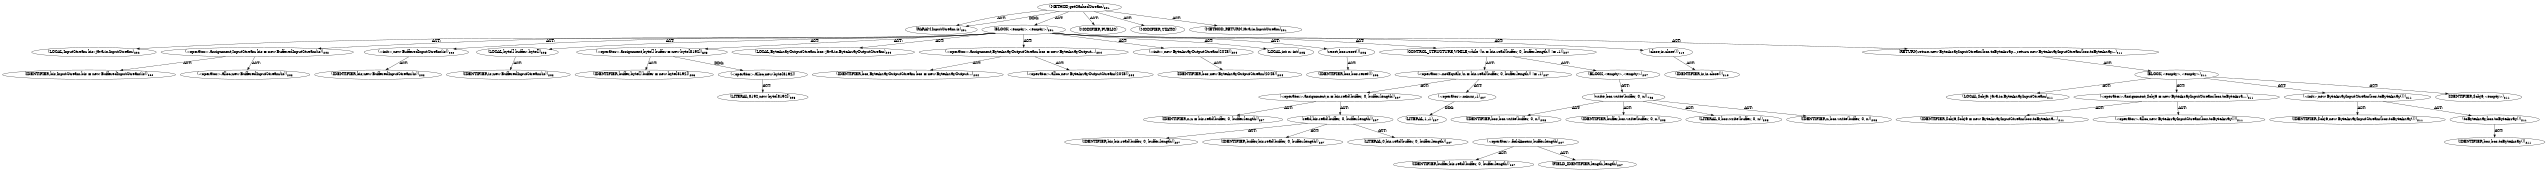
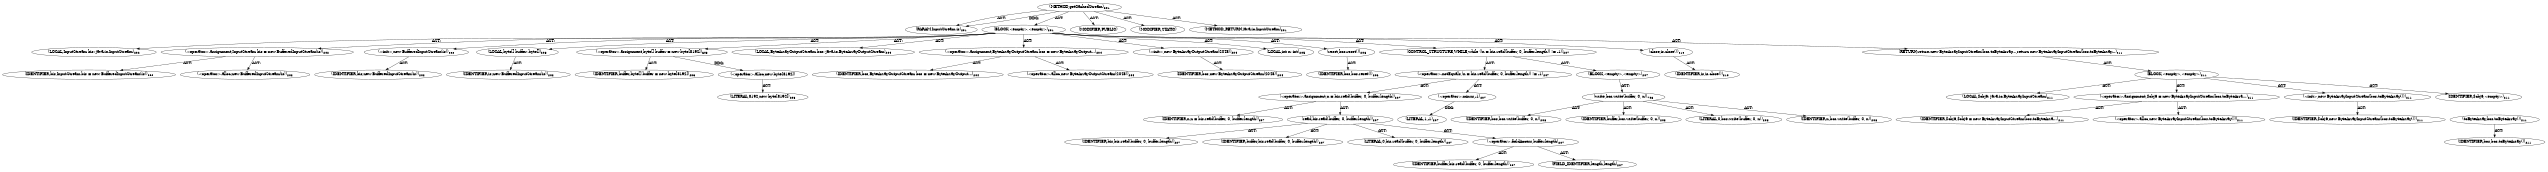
edge "(<init>,new ByteArrayInputStream(bos.toByteArray()))" -> "(toByteArray,bos.toByteArray())": removed, label "AST:"
edge "(read,bis.read(buffer, 0, buffer.length))" -> "(<operator>.fieldAccess,buffer.length)": added, label "AST:"
